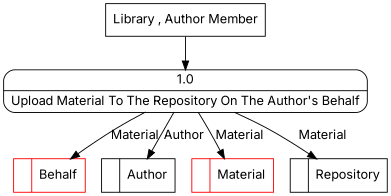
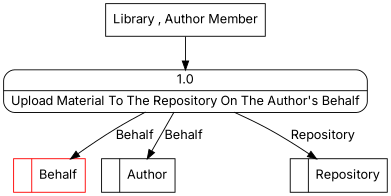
edge "1.0" -> "Behalf": label "Material" -> "Behalf"
edge "1.0" -> "Author": label "Author" -> "Behalf"
edge "1.0" -> "Repository": label "Material" -> "Repository"
node "Material": removed
